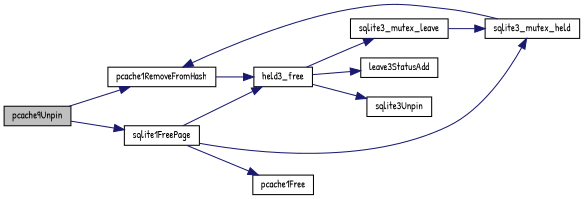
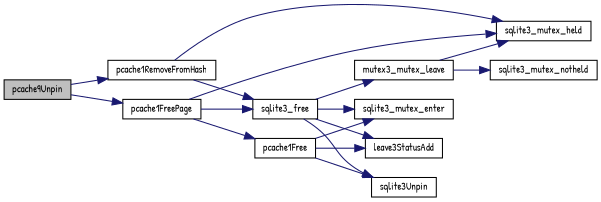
edge "sqlite3_mutex_held" -> "pcache1RemoveFromHash": reversed
node "sqlite3_mutex_leave": label "sqlite3_mutex_leave" -> "mutex3_mutex_leave"
node "sqlite3_mutex_notheld": added
node "held3_free": label "held3_free" -> "sqlite3_free"
node "sqlite3_mutex_enter": added
node "sqlite1FreePage": label "sqlite1FreePage" -> "pcache1FreePage"
edge "pcache1Free" -> "leave3StatusAdd": added
edge "pcache1Free" -> "sqlite3Unpin": added
